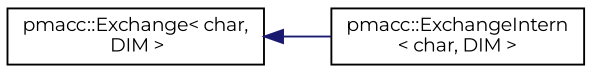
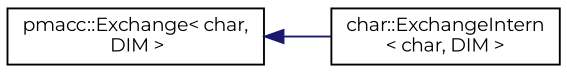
node "pmacc::ExchangeIntern < char, DIM >": label "pmacc::ExchangeIntern < char, DIM >" -> "char::ExchangeIntern < char, DIM >"
